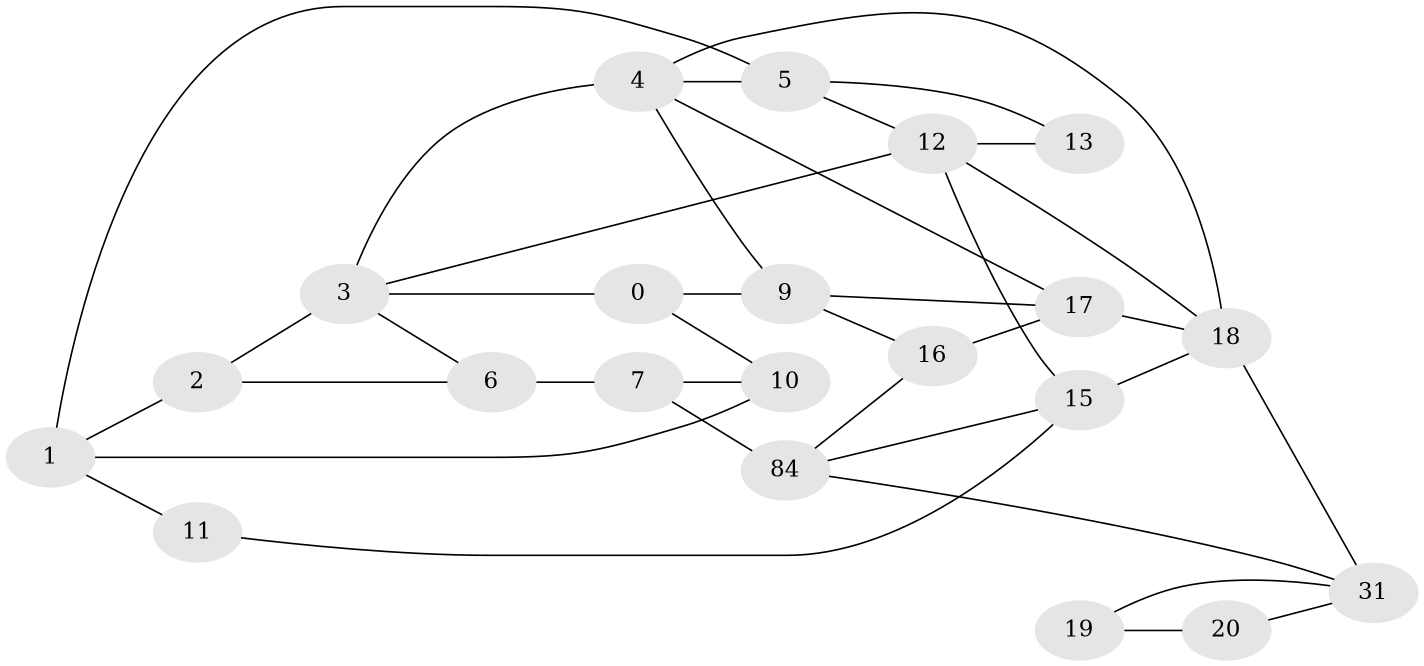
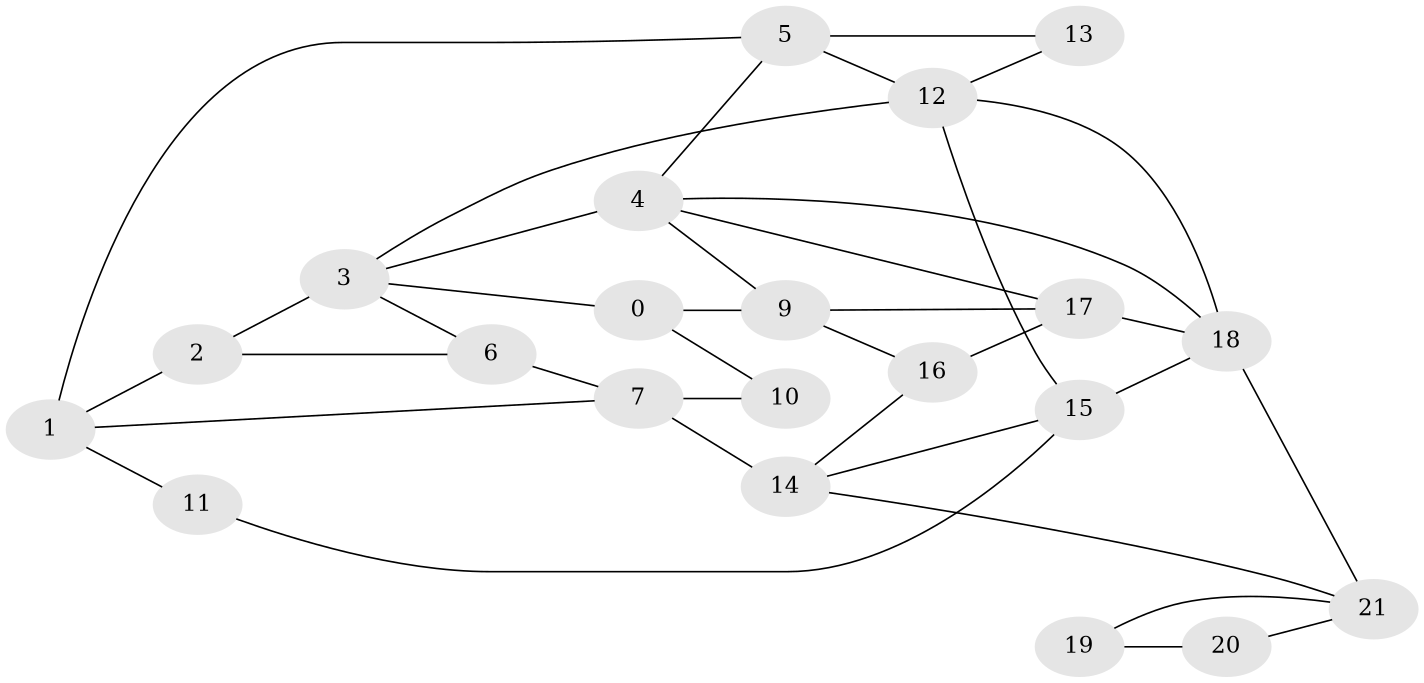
edge "10" -- "1": now "7" -- "1"
node "84": label "84" -> "14"
node "31": label "31" -> "21"
